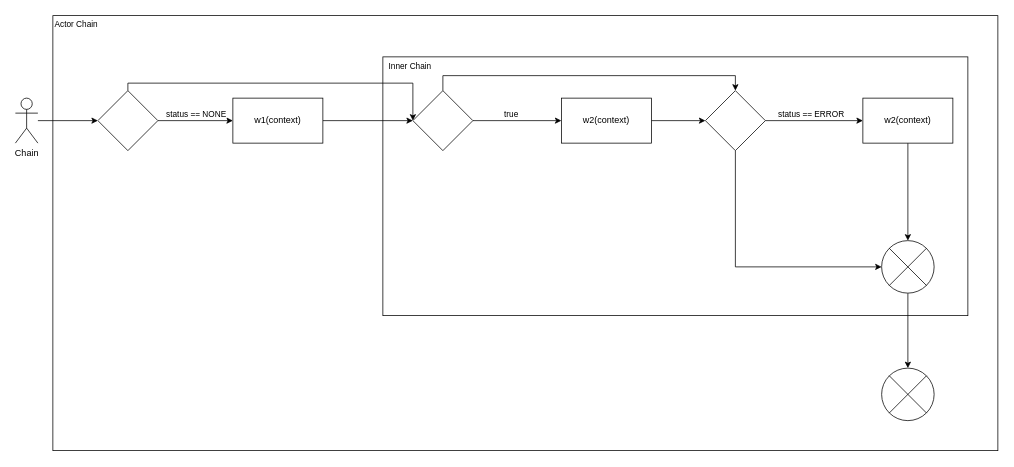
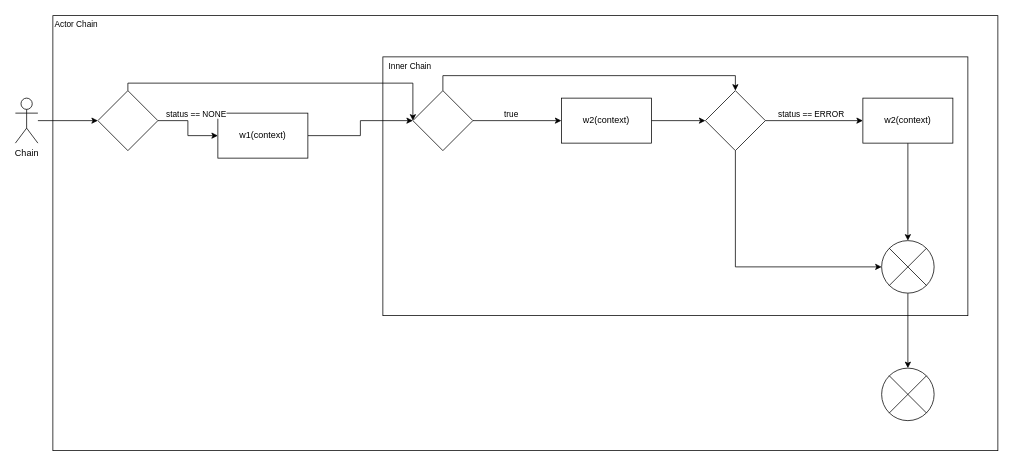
node "w1(context)": moved (278, 120) -> (263, 135)
